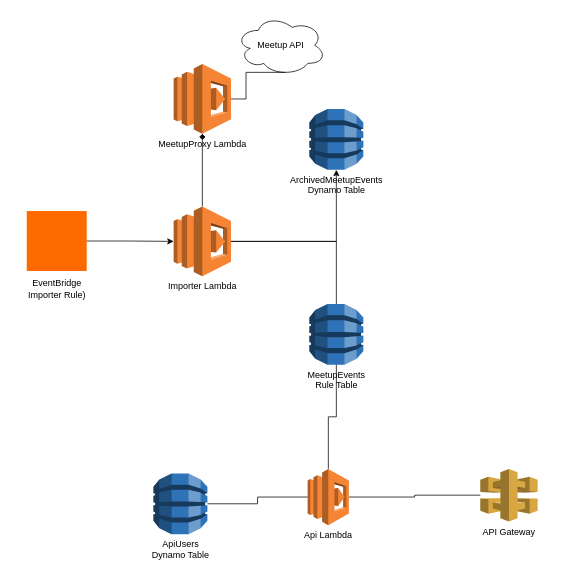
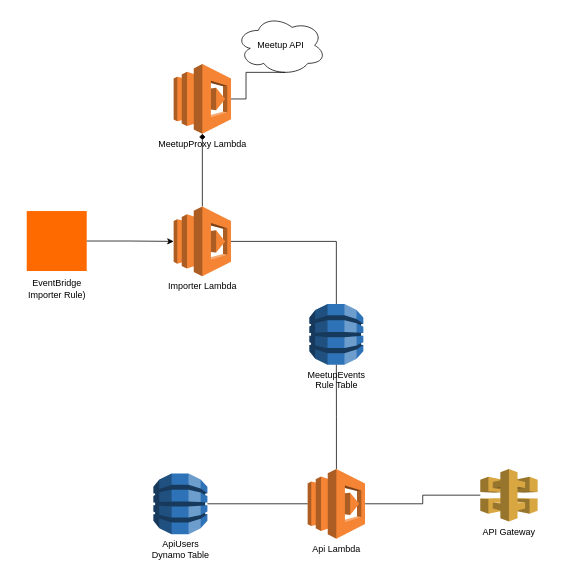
node "ArchivedMeetupEvents Dynamo Table": removed
edge "Importer Lambda" -> "ArchivedMeetupEvents Dynamo Table": removed
node "Api Lambda": size 41x56 -> 57x70
